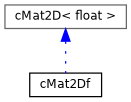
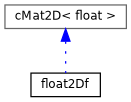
node "cMat2Df": label "cMat2Df" -> "float2Df"
